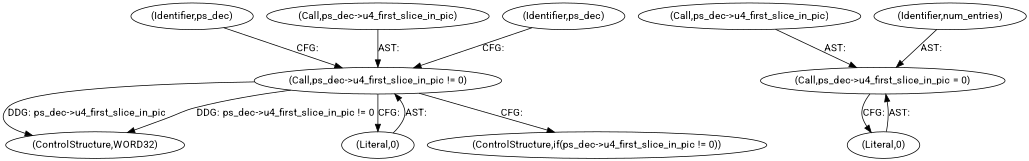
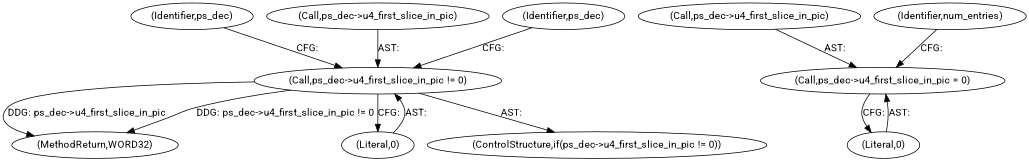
edge "(Identifier,num_entries)" -> "(Call,ps_dec->u4_first_slice_in_pic = 0)": label "AST: " -> "CFG: "
edge "(Call,ps_dec->u4_first_slice_in_pic != 0)" -> "(ControlStructure,if(ps_dec->u4_first_slice_in_pic != 0))": label "CFG: " -> "AST: "
node "(ControlStructure,WORD32)": label "(ControlStructure,WORD32)" -> "(MethodReturn,WORD32)"
